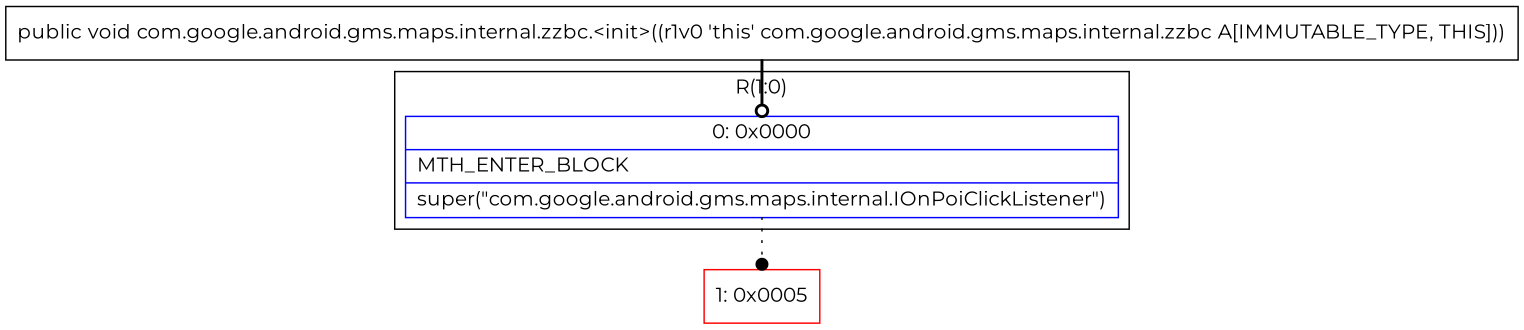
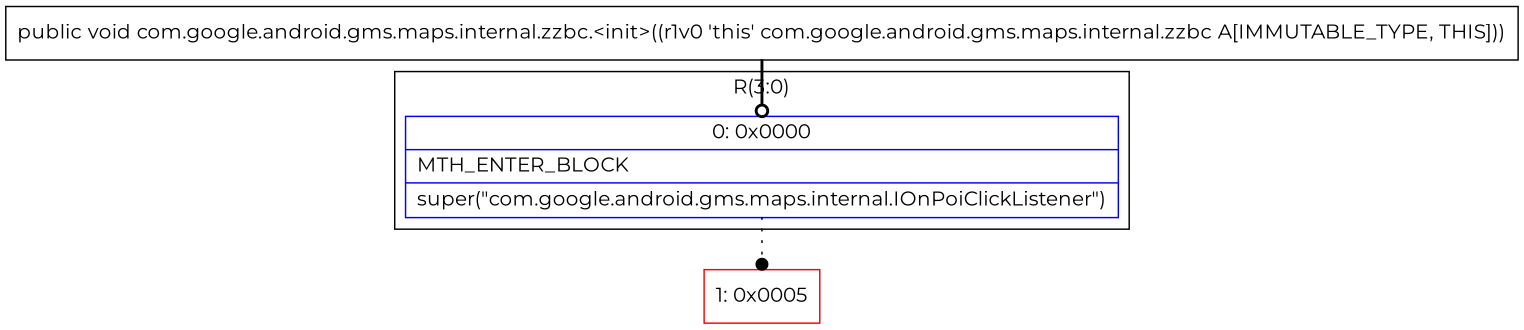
cluster "R(1:0)": label "R(1:0)" -> "R(3:0)"
